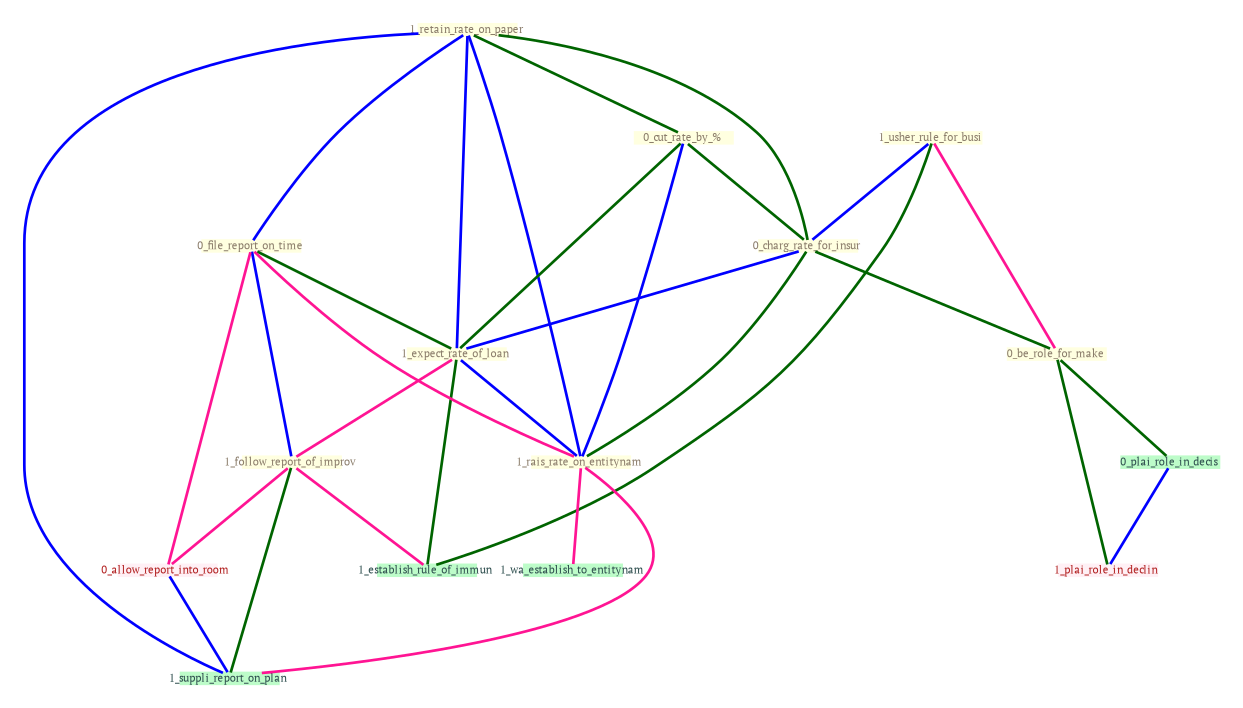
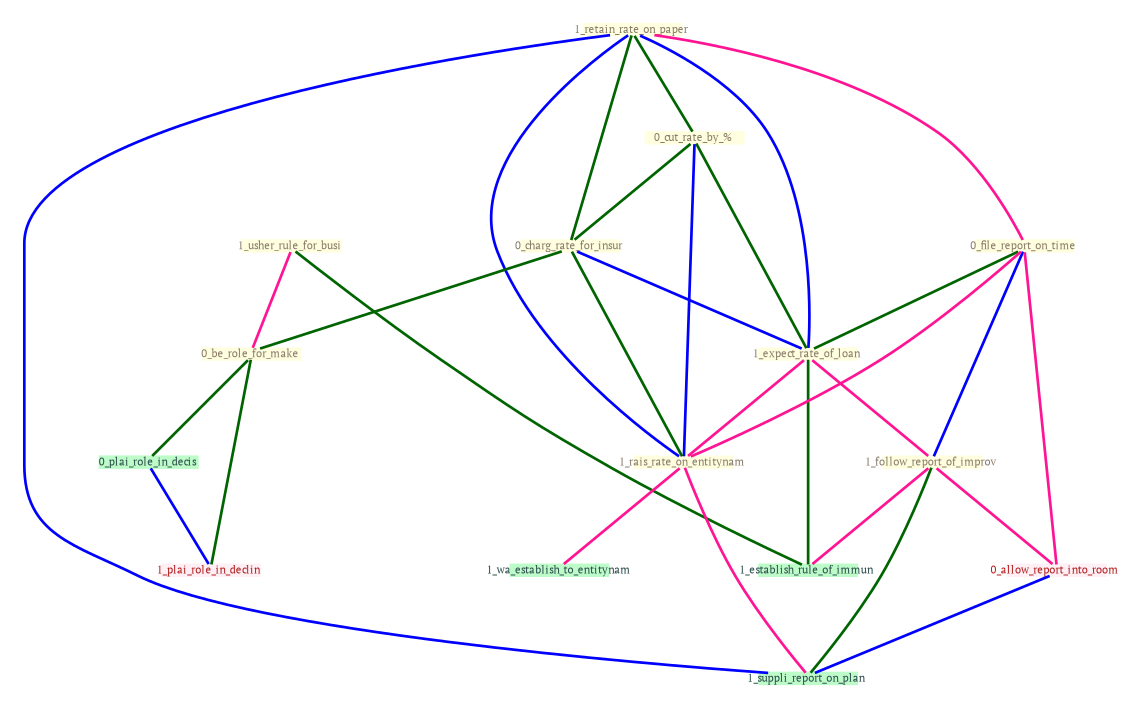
edge "1_retain_rate_on_paper" -- "0_file_report_on_time": color blue -> deeppink
edge "1_usher_rule_for_busi" -- "0_charg_rate_for_insur": removed
edge "1_expect_rate_of_loan" -- "1_rais_rate_on_entitynam": color blue -> deeppink
